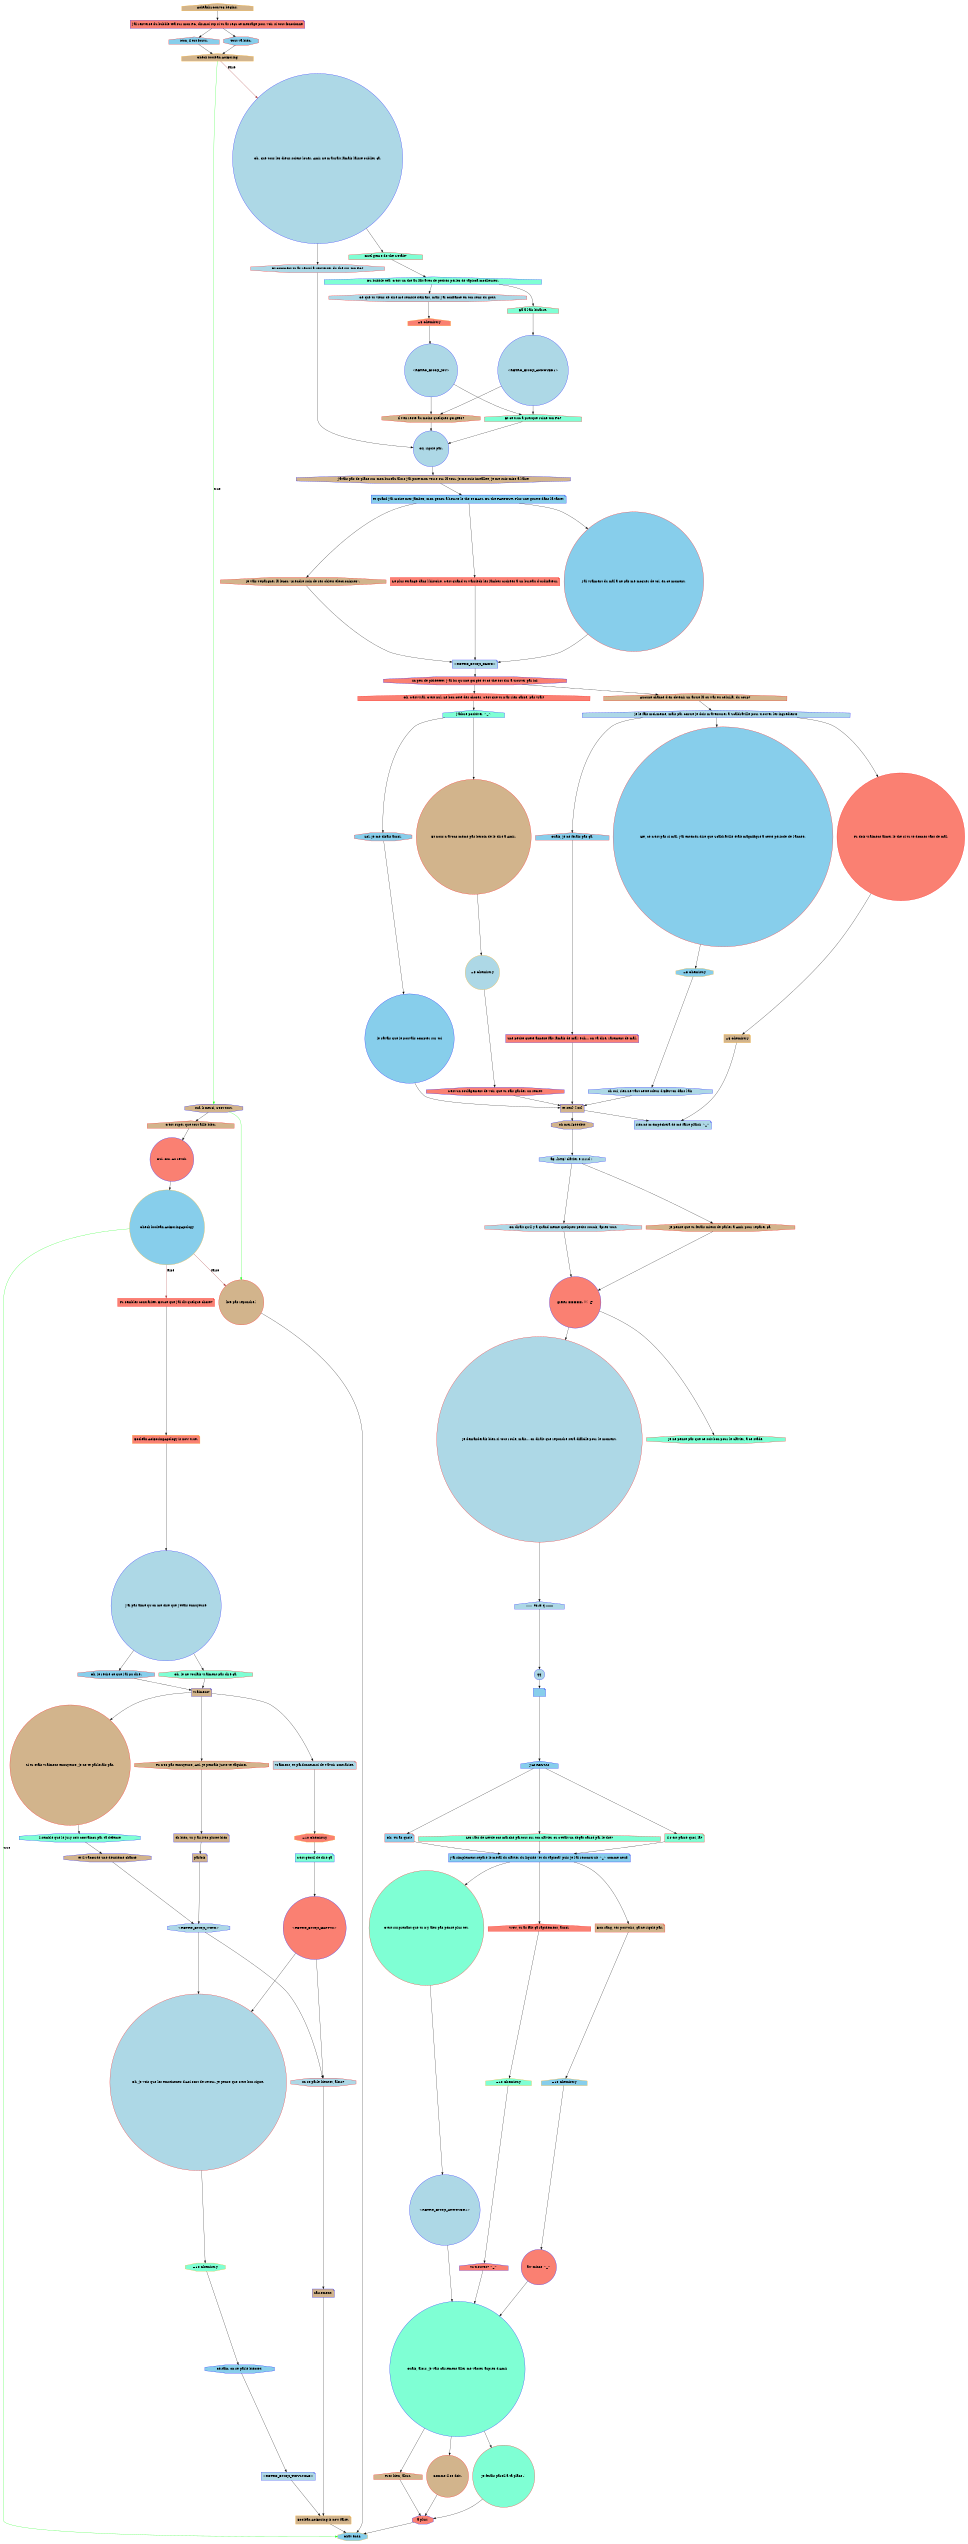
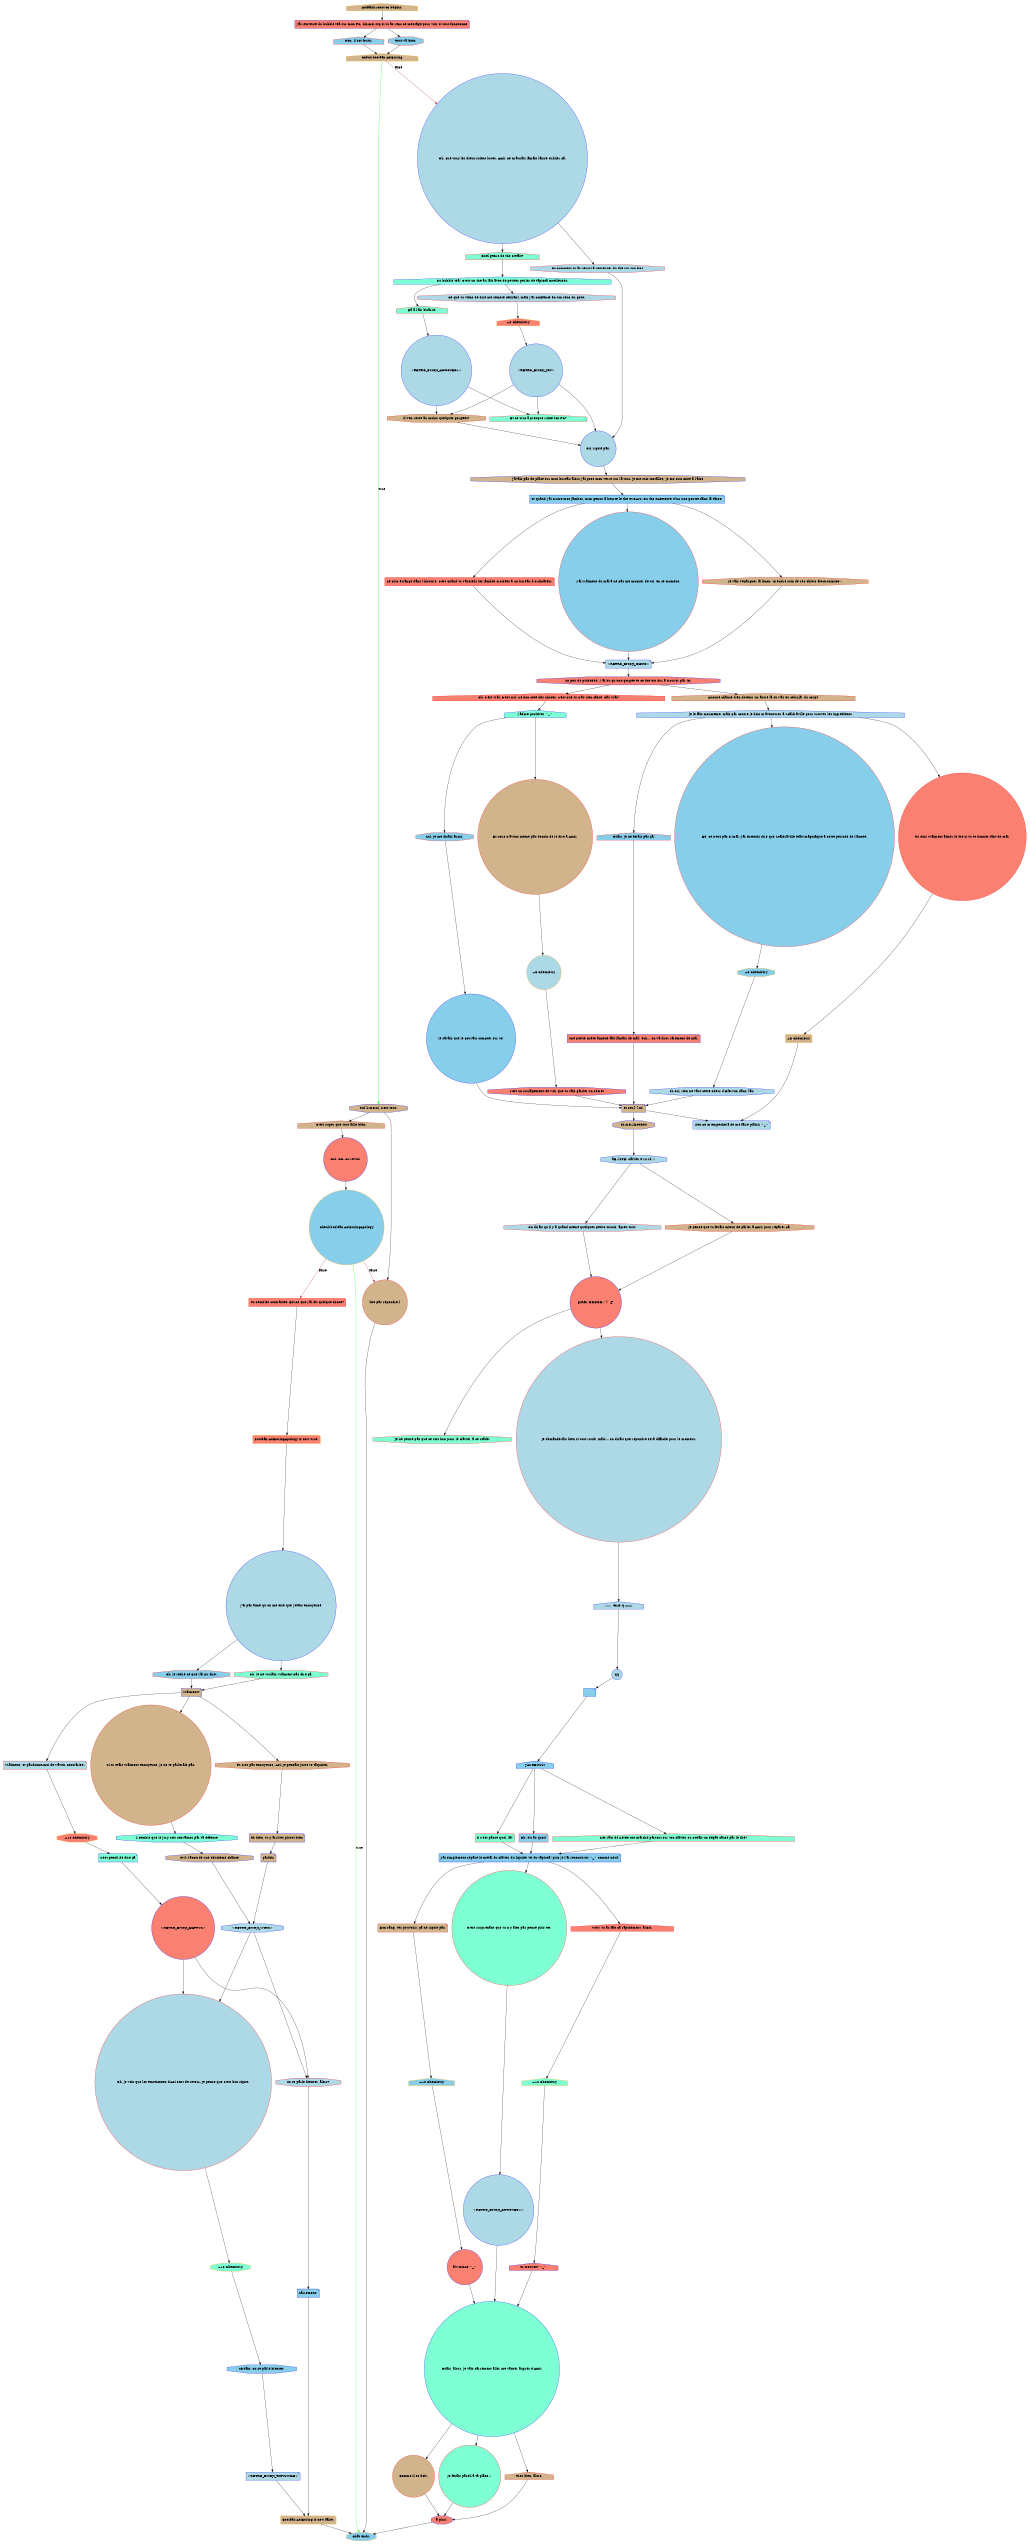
edge "Et ce truc a presque ruiné ton PC?" -> "Ok, rigole pas.": now "<RETRO_EMOJI_JOY>" -> "Ok, rigole pas."
edge "ouf. k merci, c'est tout." -> "[Ne pas répondre.]": color green -> black
node "carrément!": fillcolor tan -> skyblue
